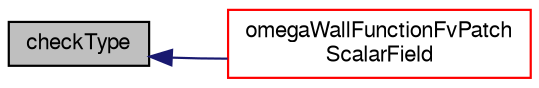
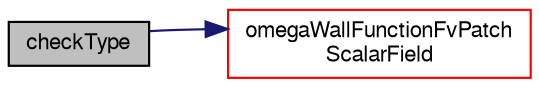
edge "omegaWallFunctionFvPatch ScalarField" -> "checkType": reversed
